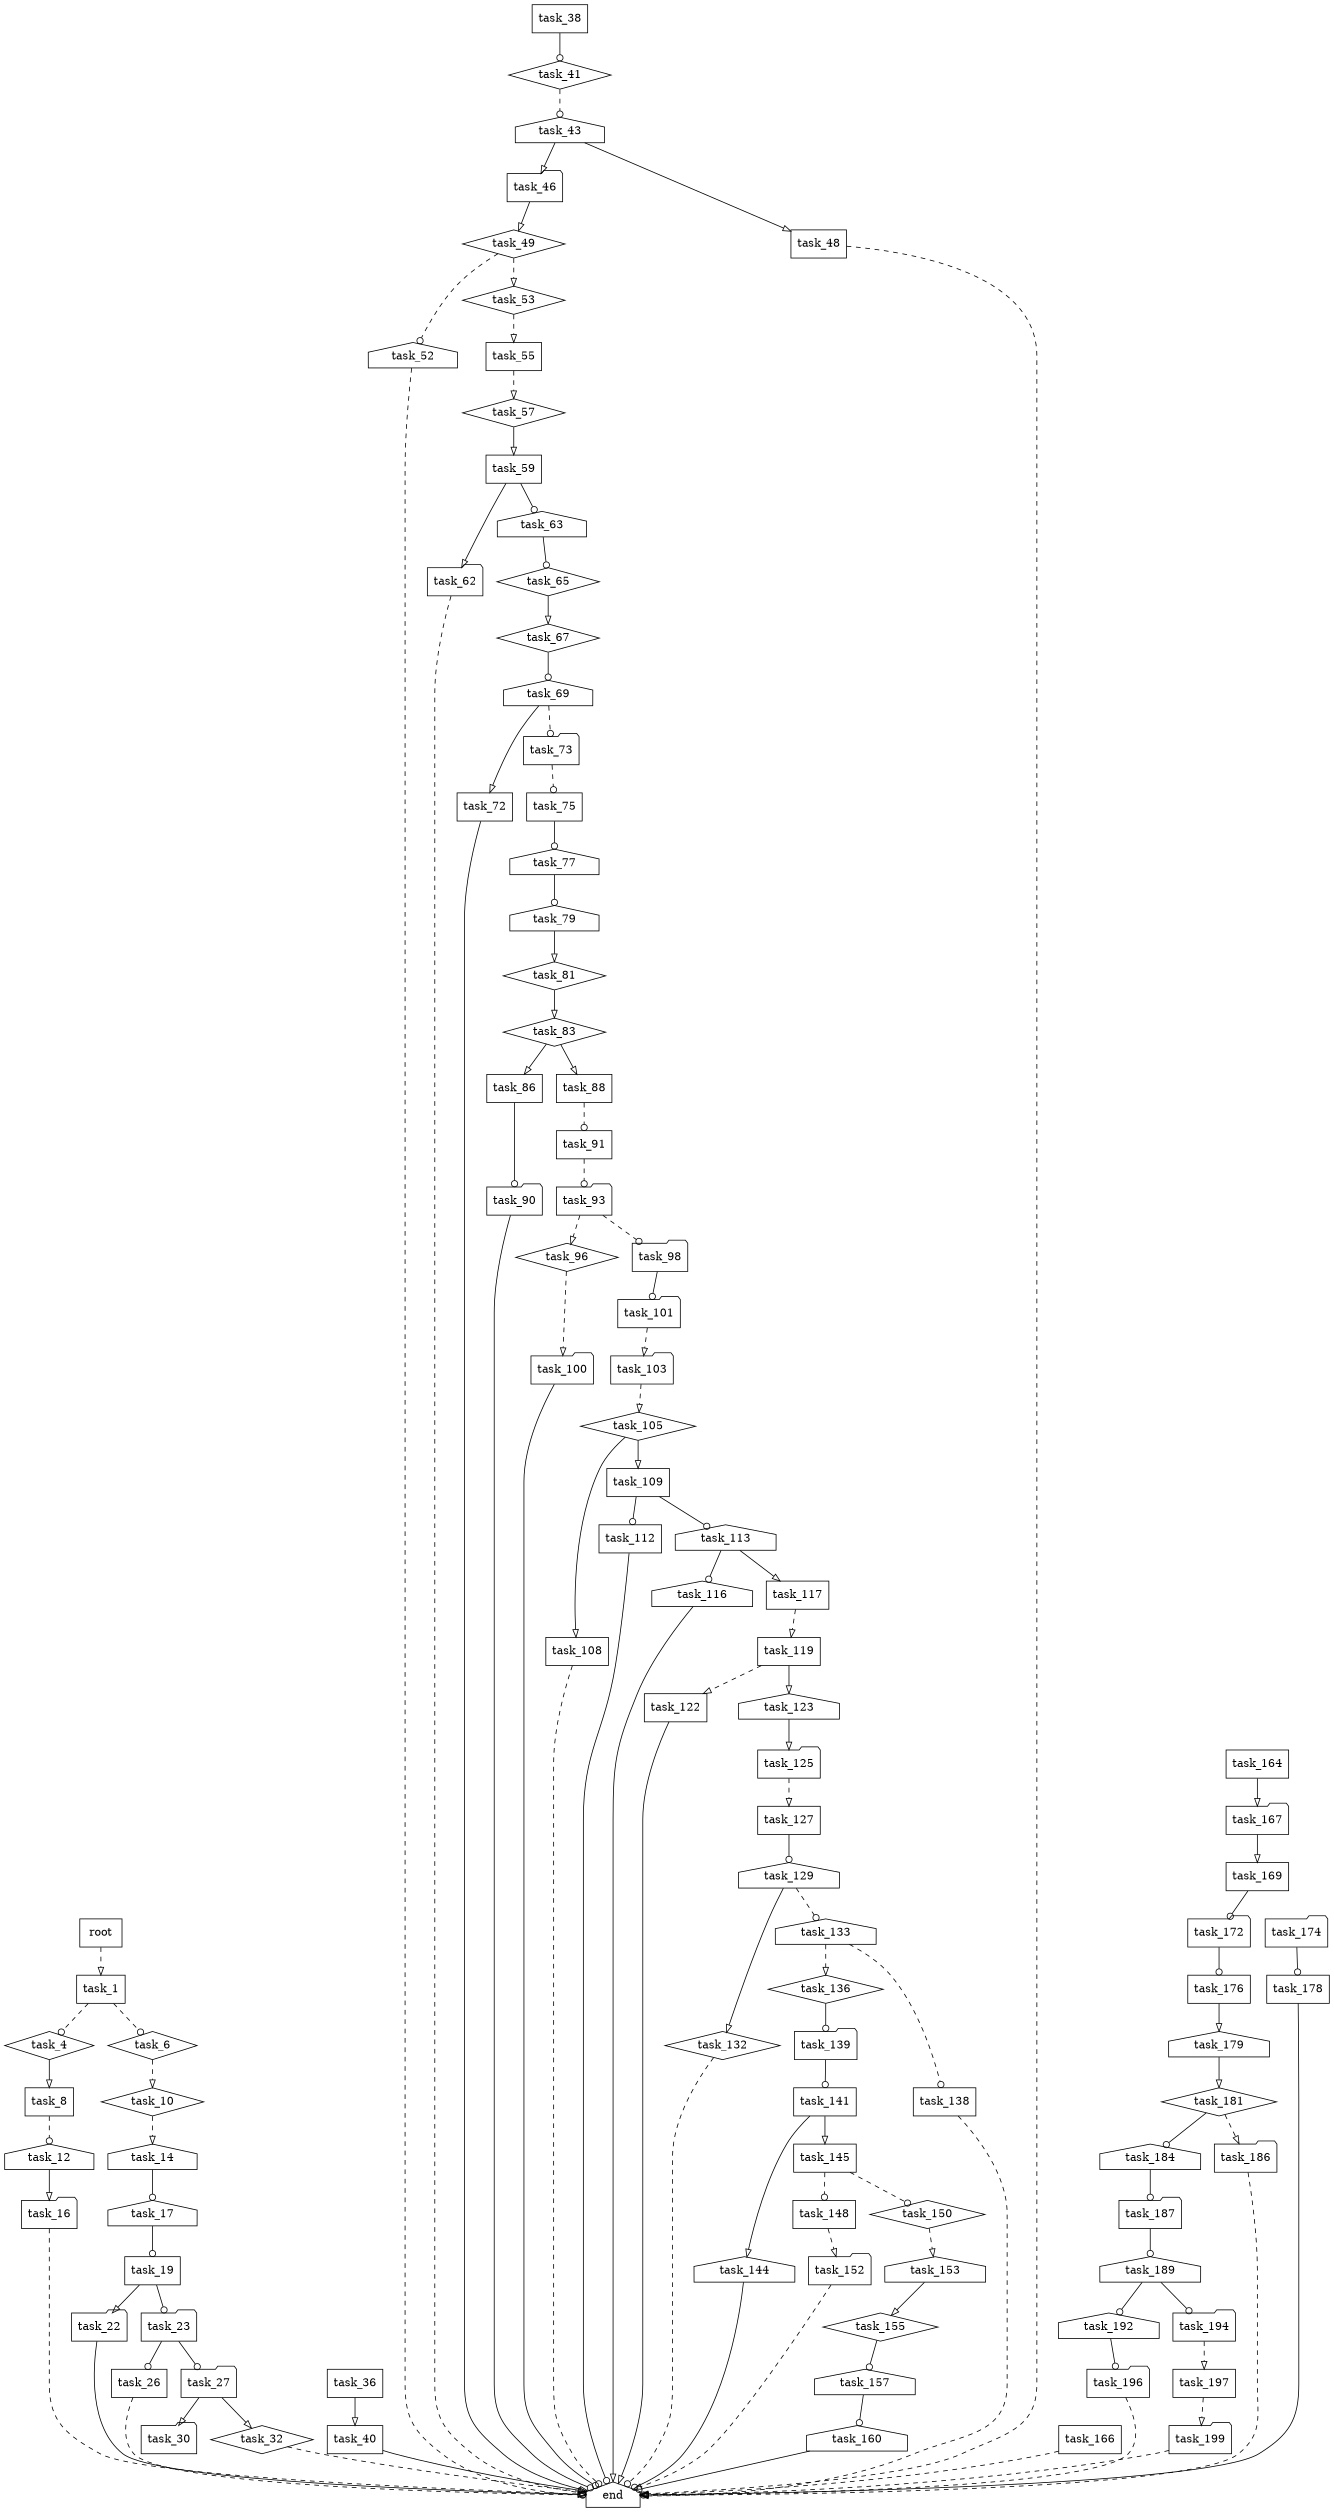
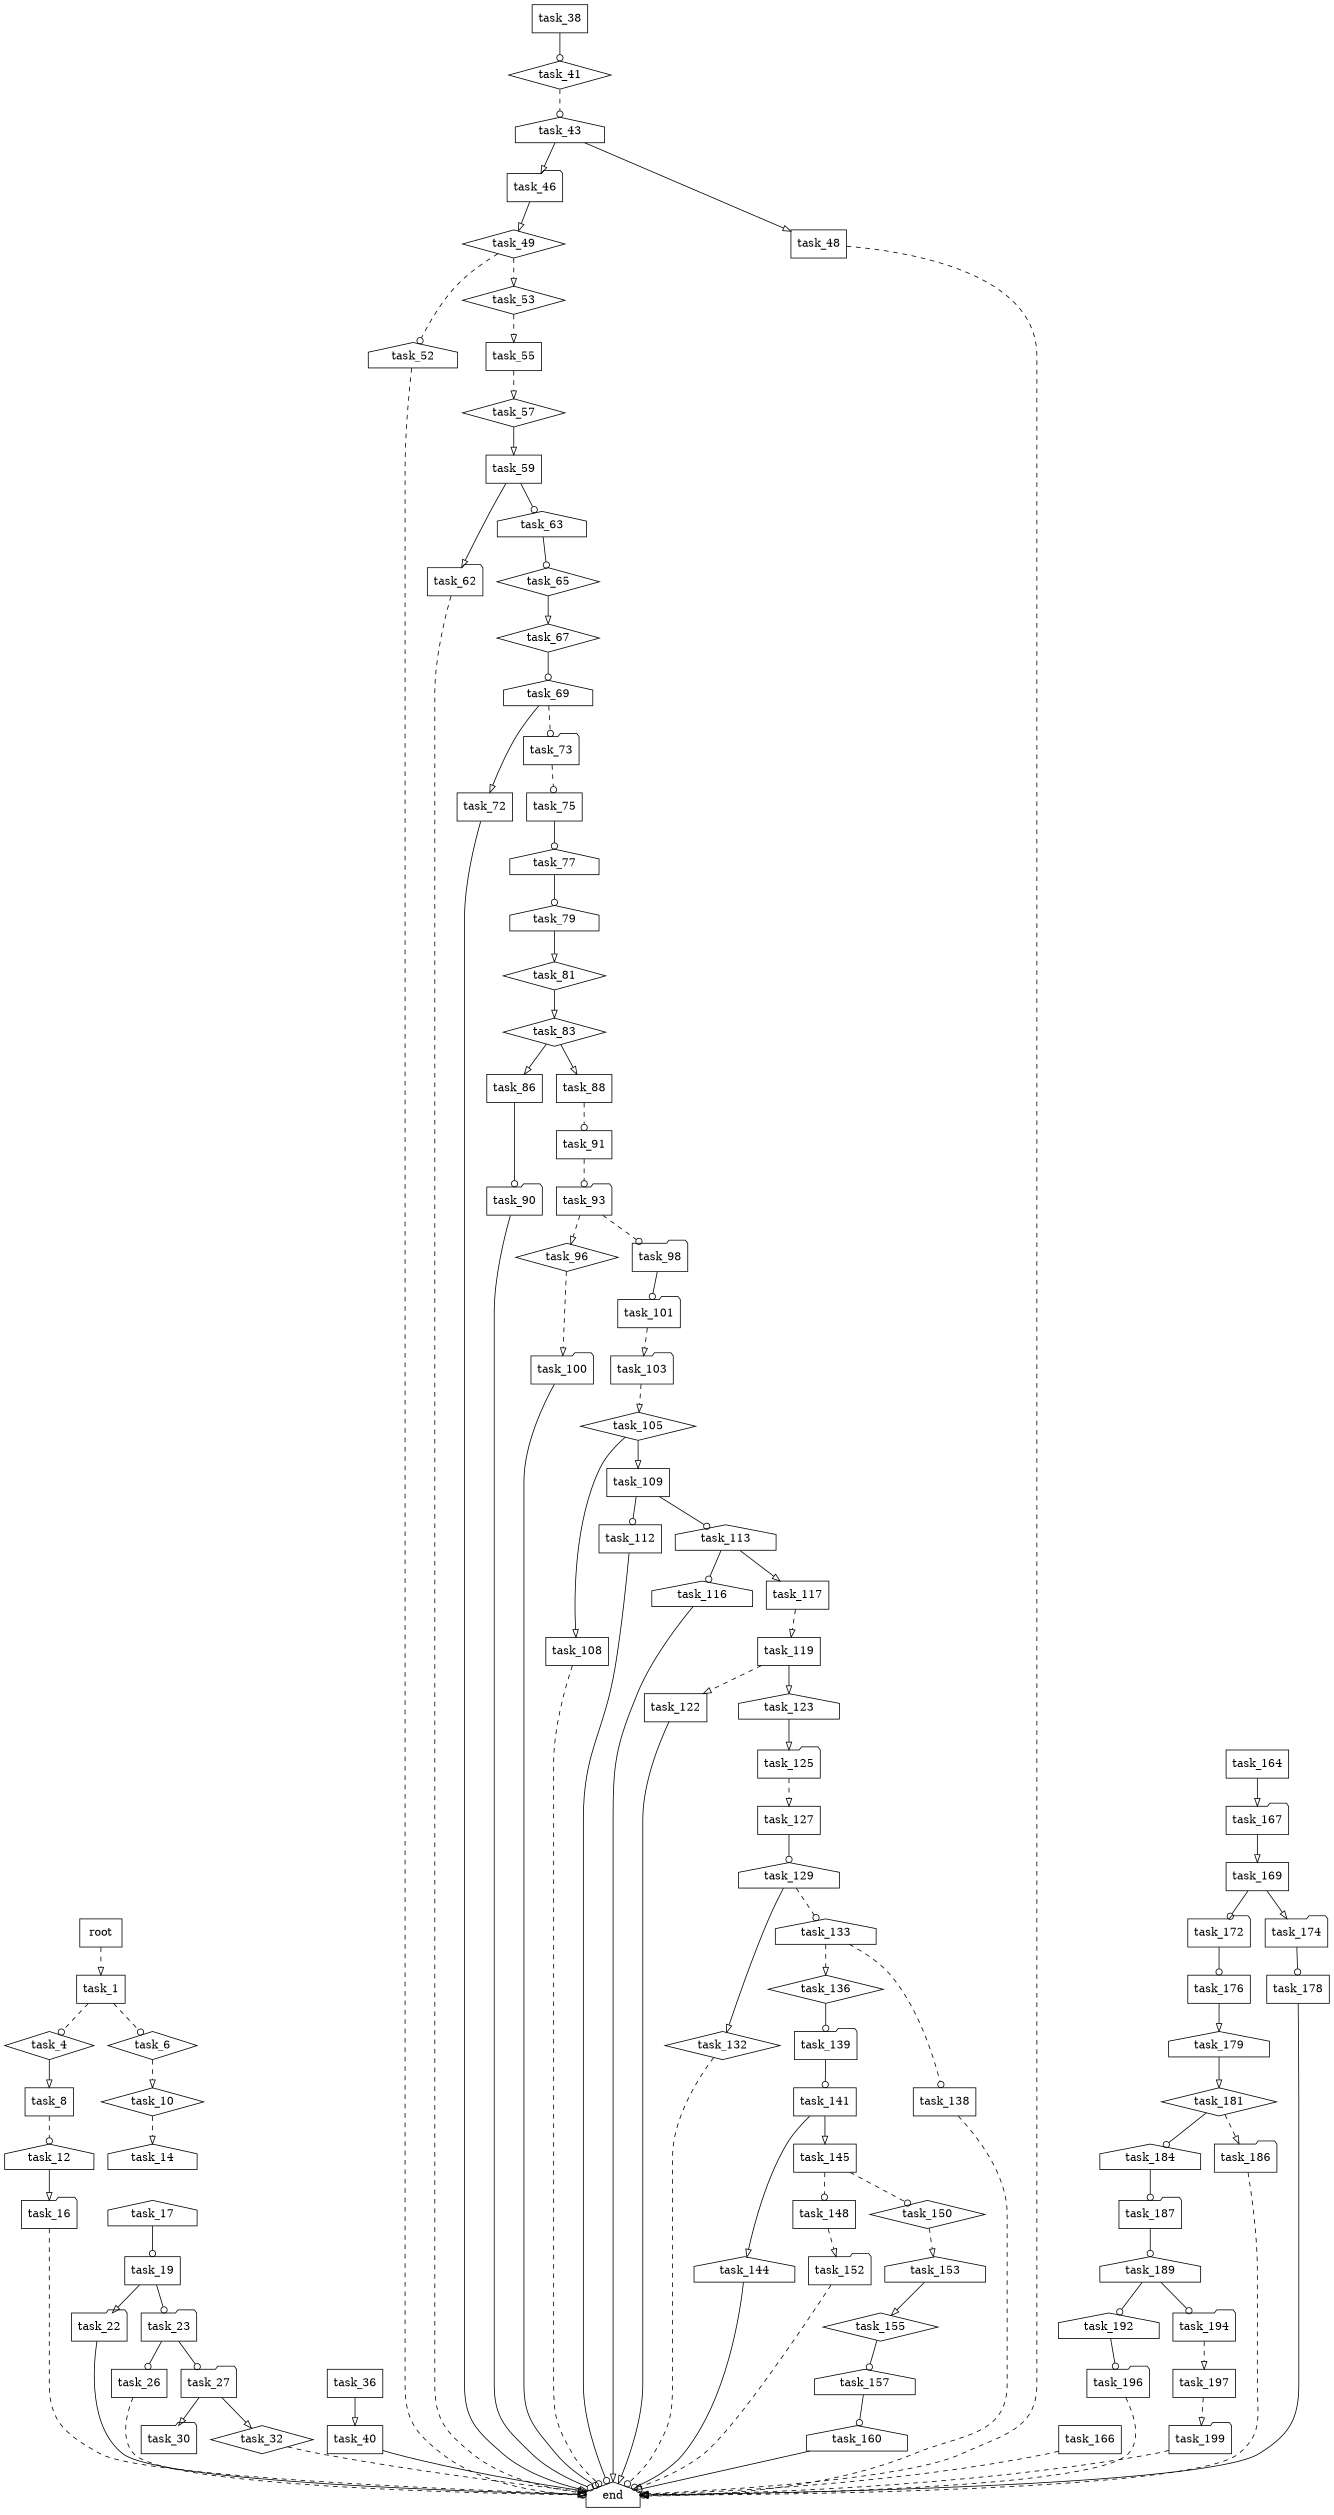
edge "task_169" -> "task_174": added
edge "task_14" -> "task_17": removed
